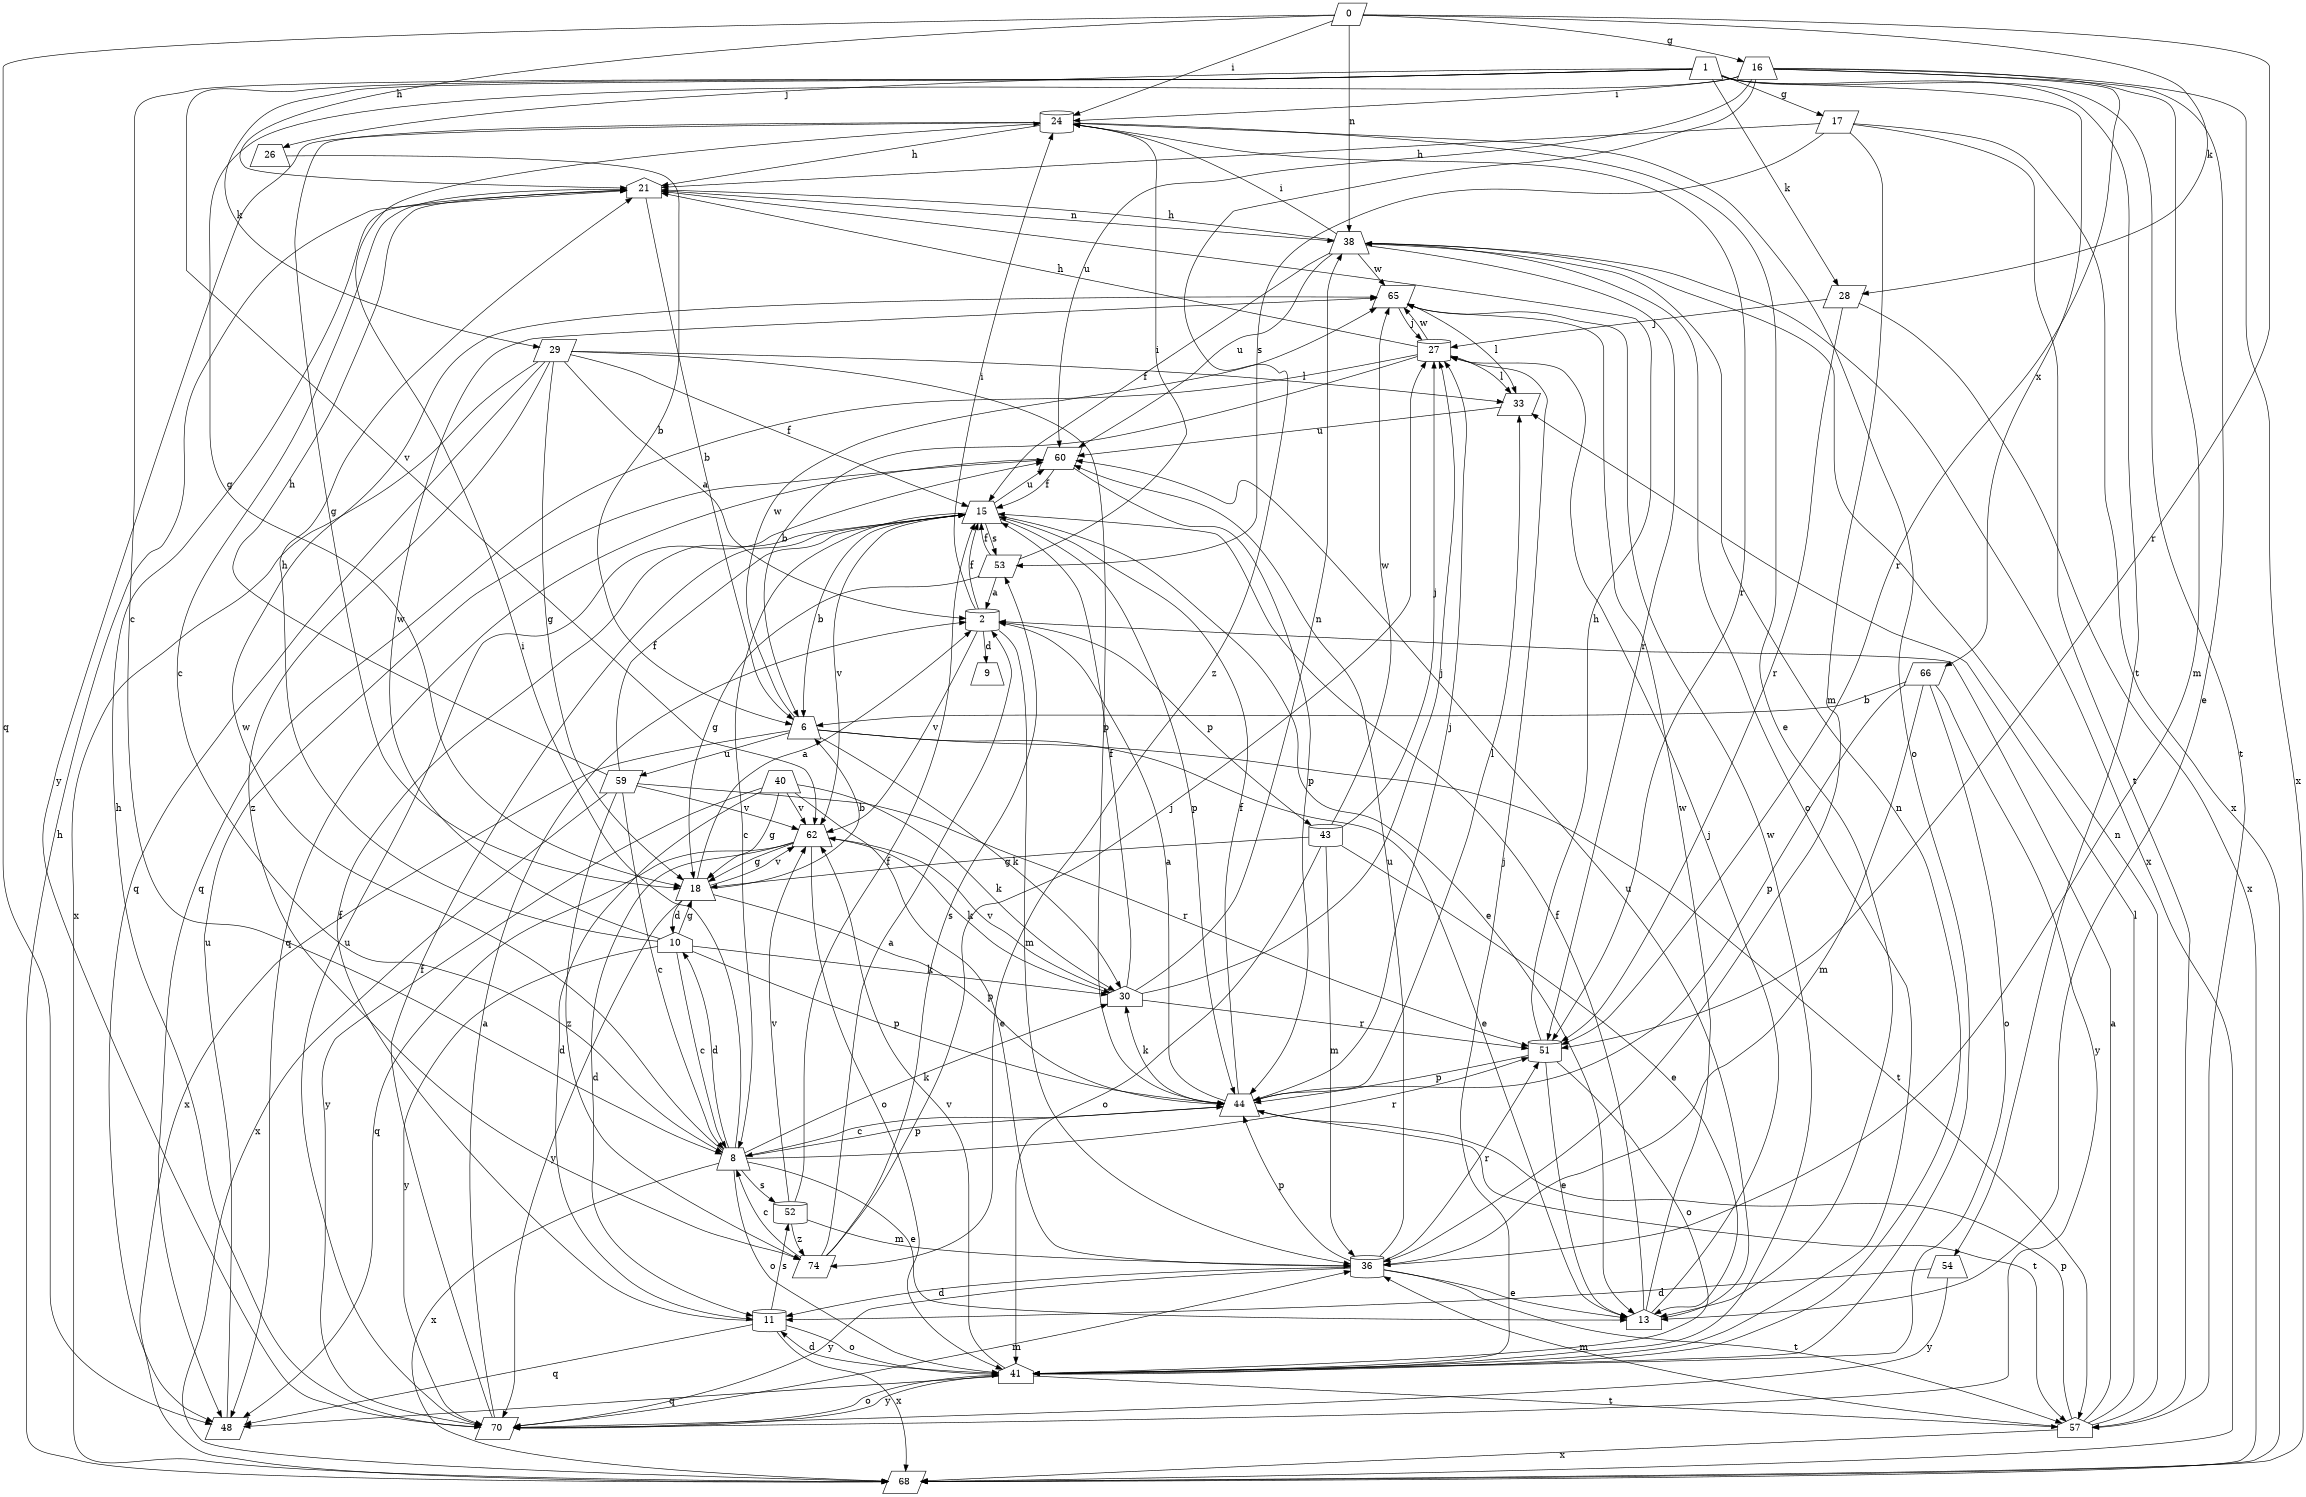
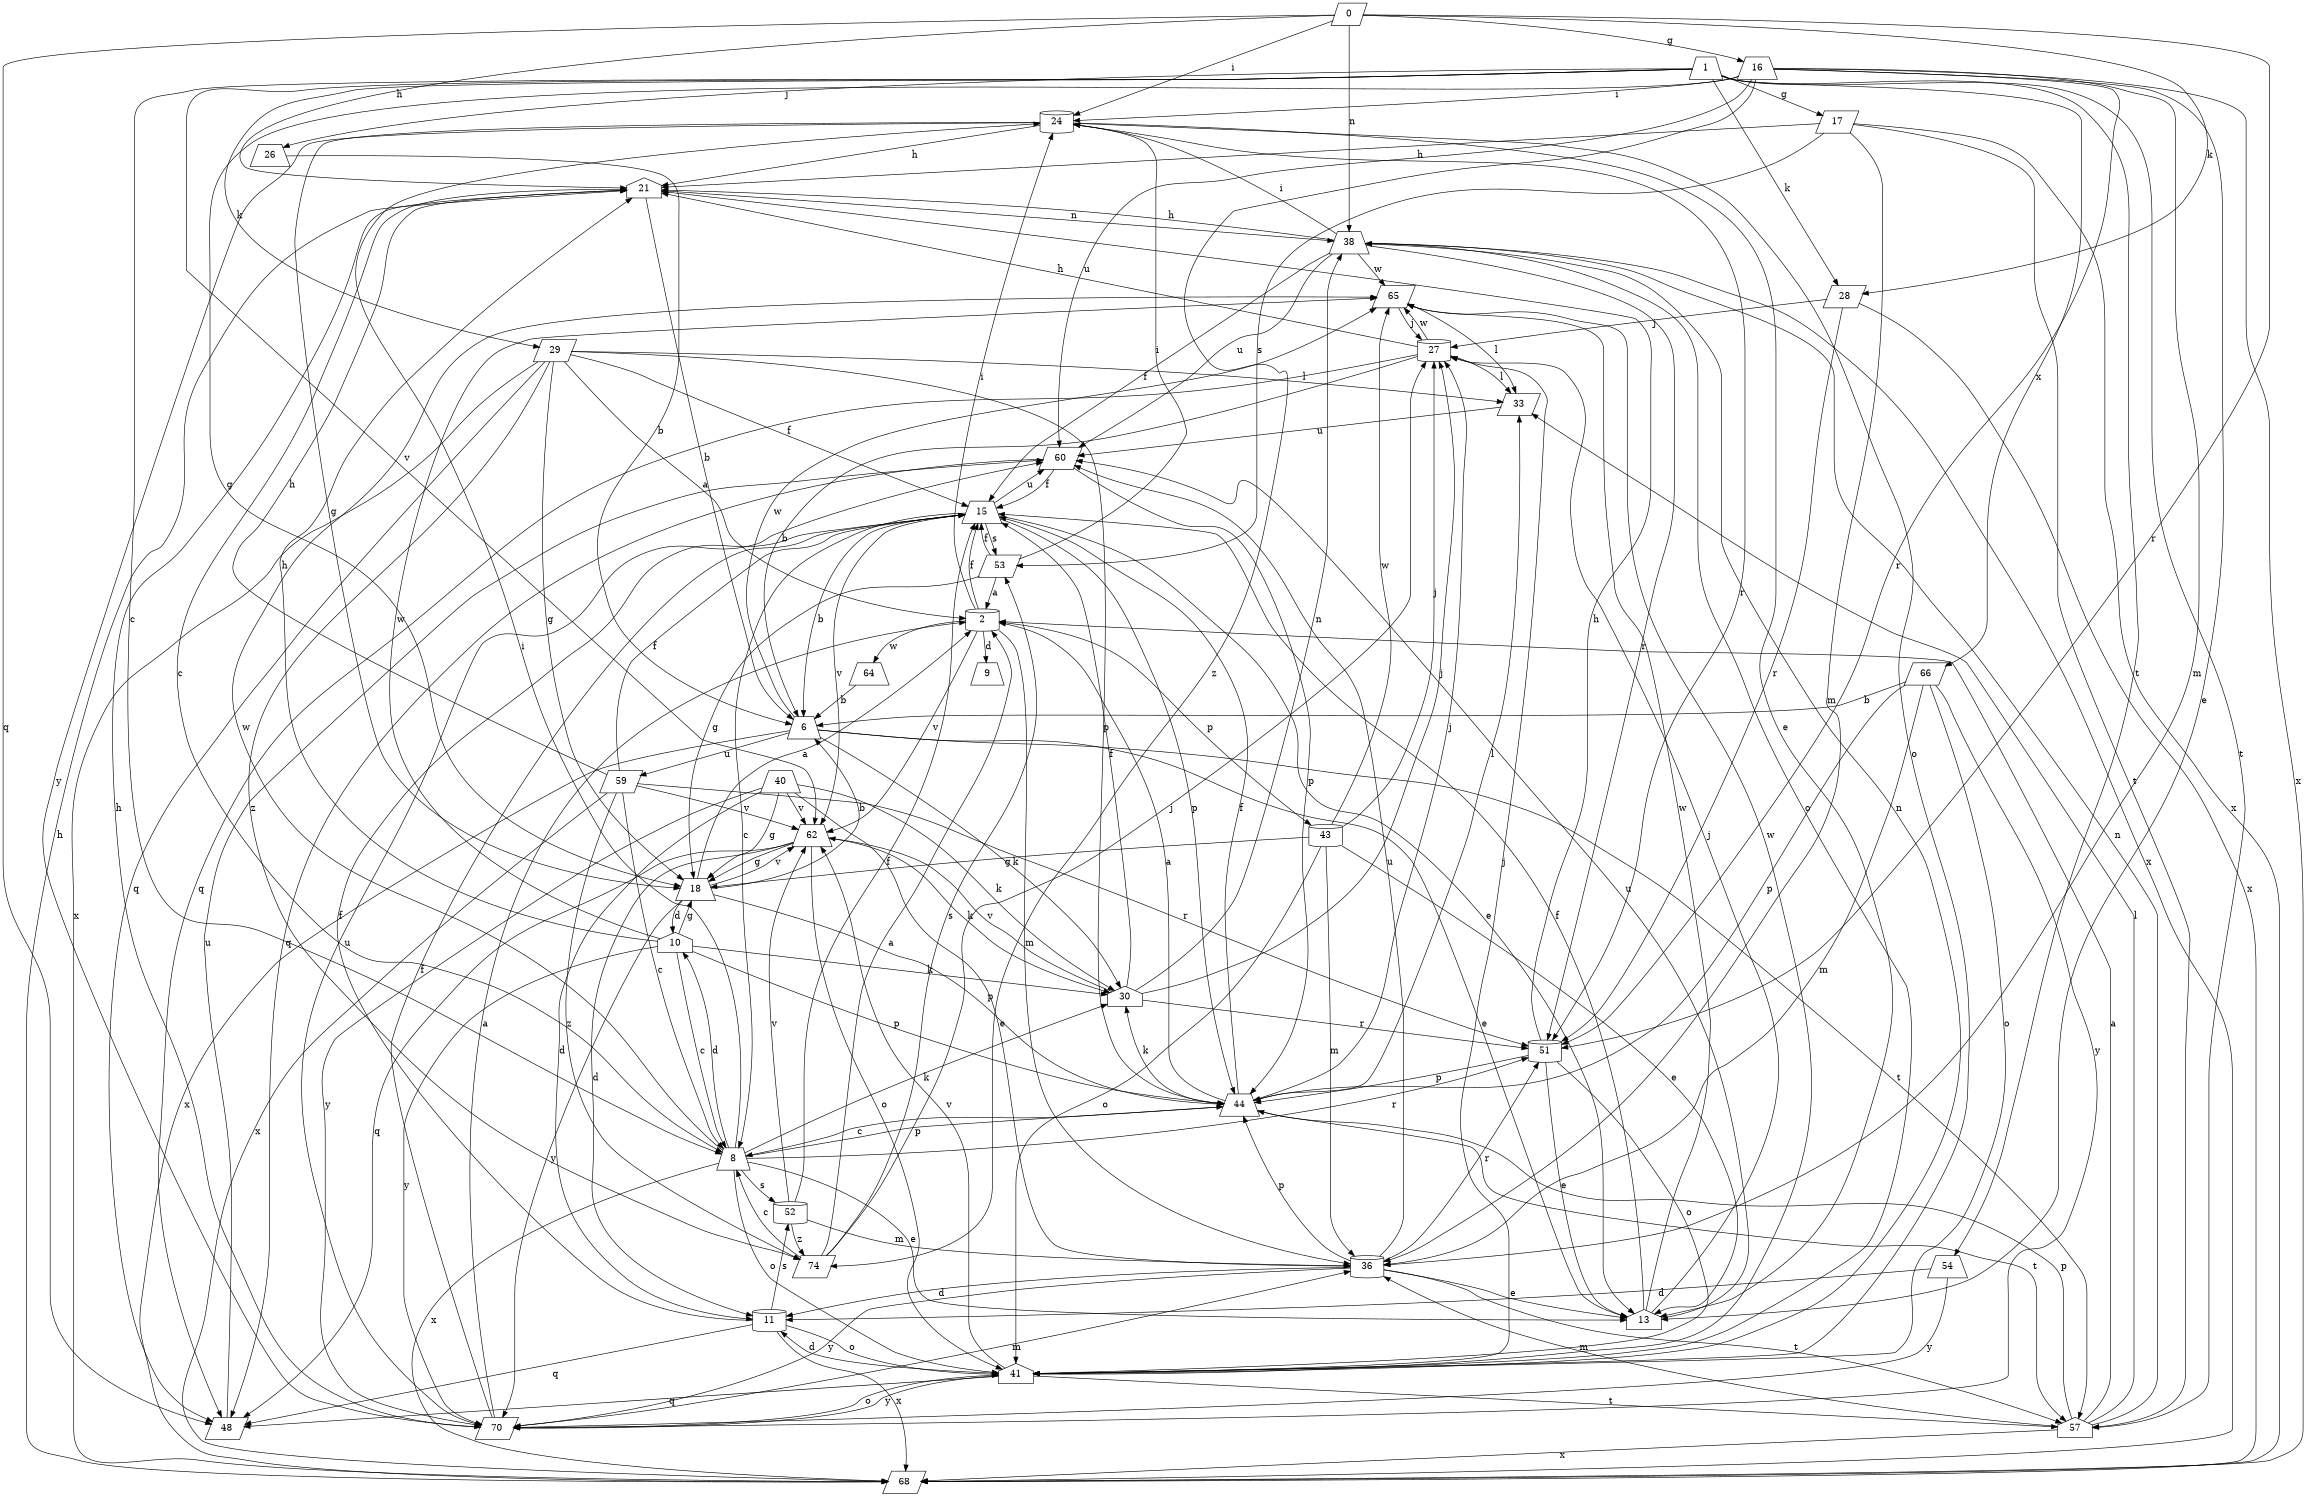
node "64": added
